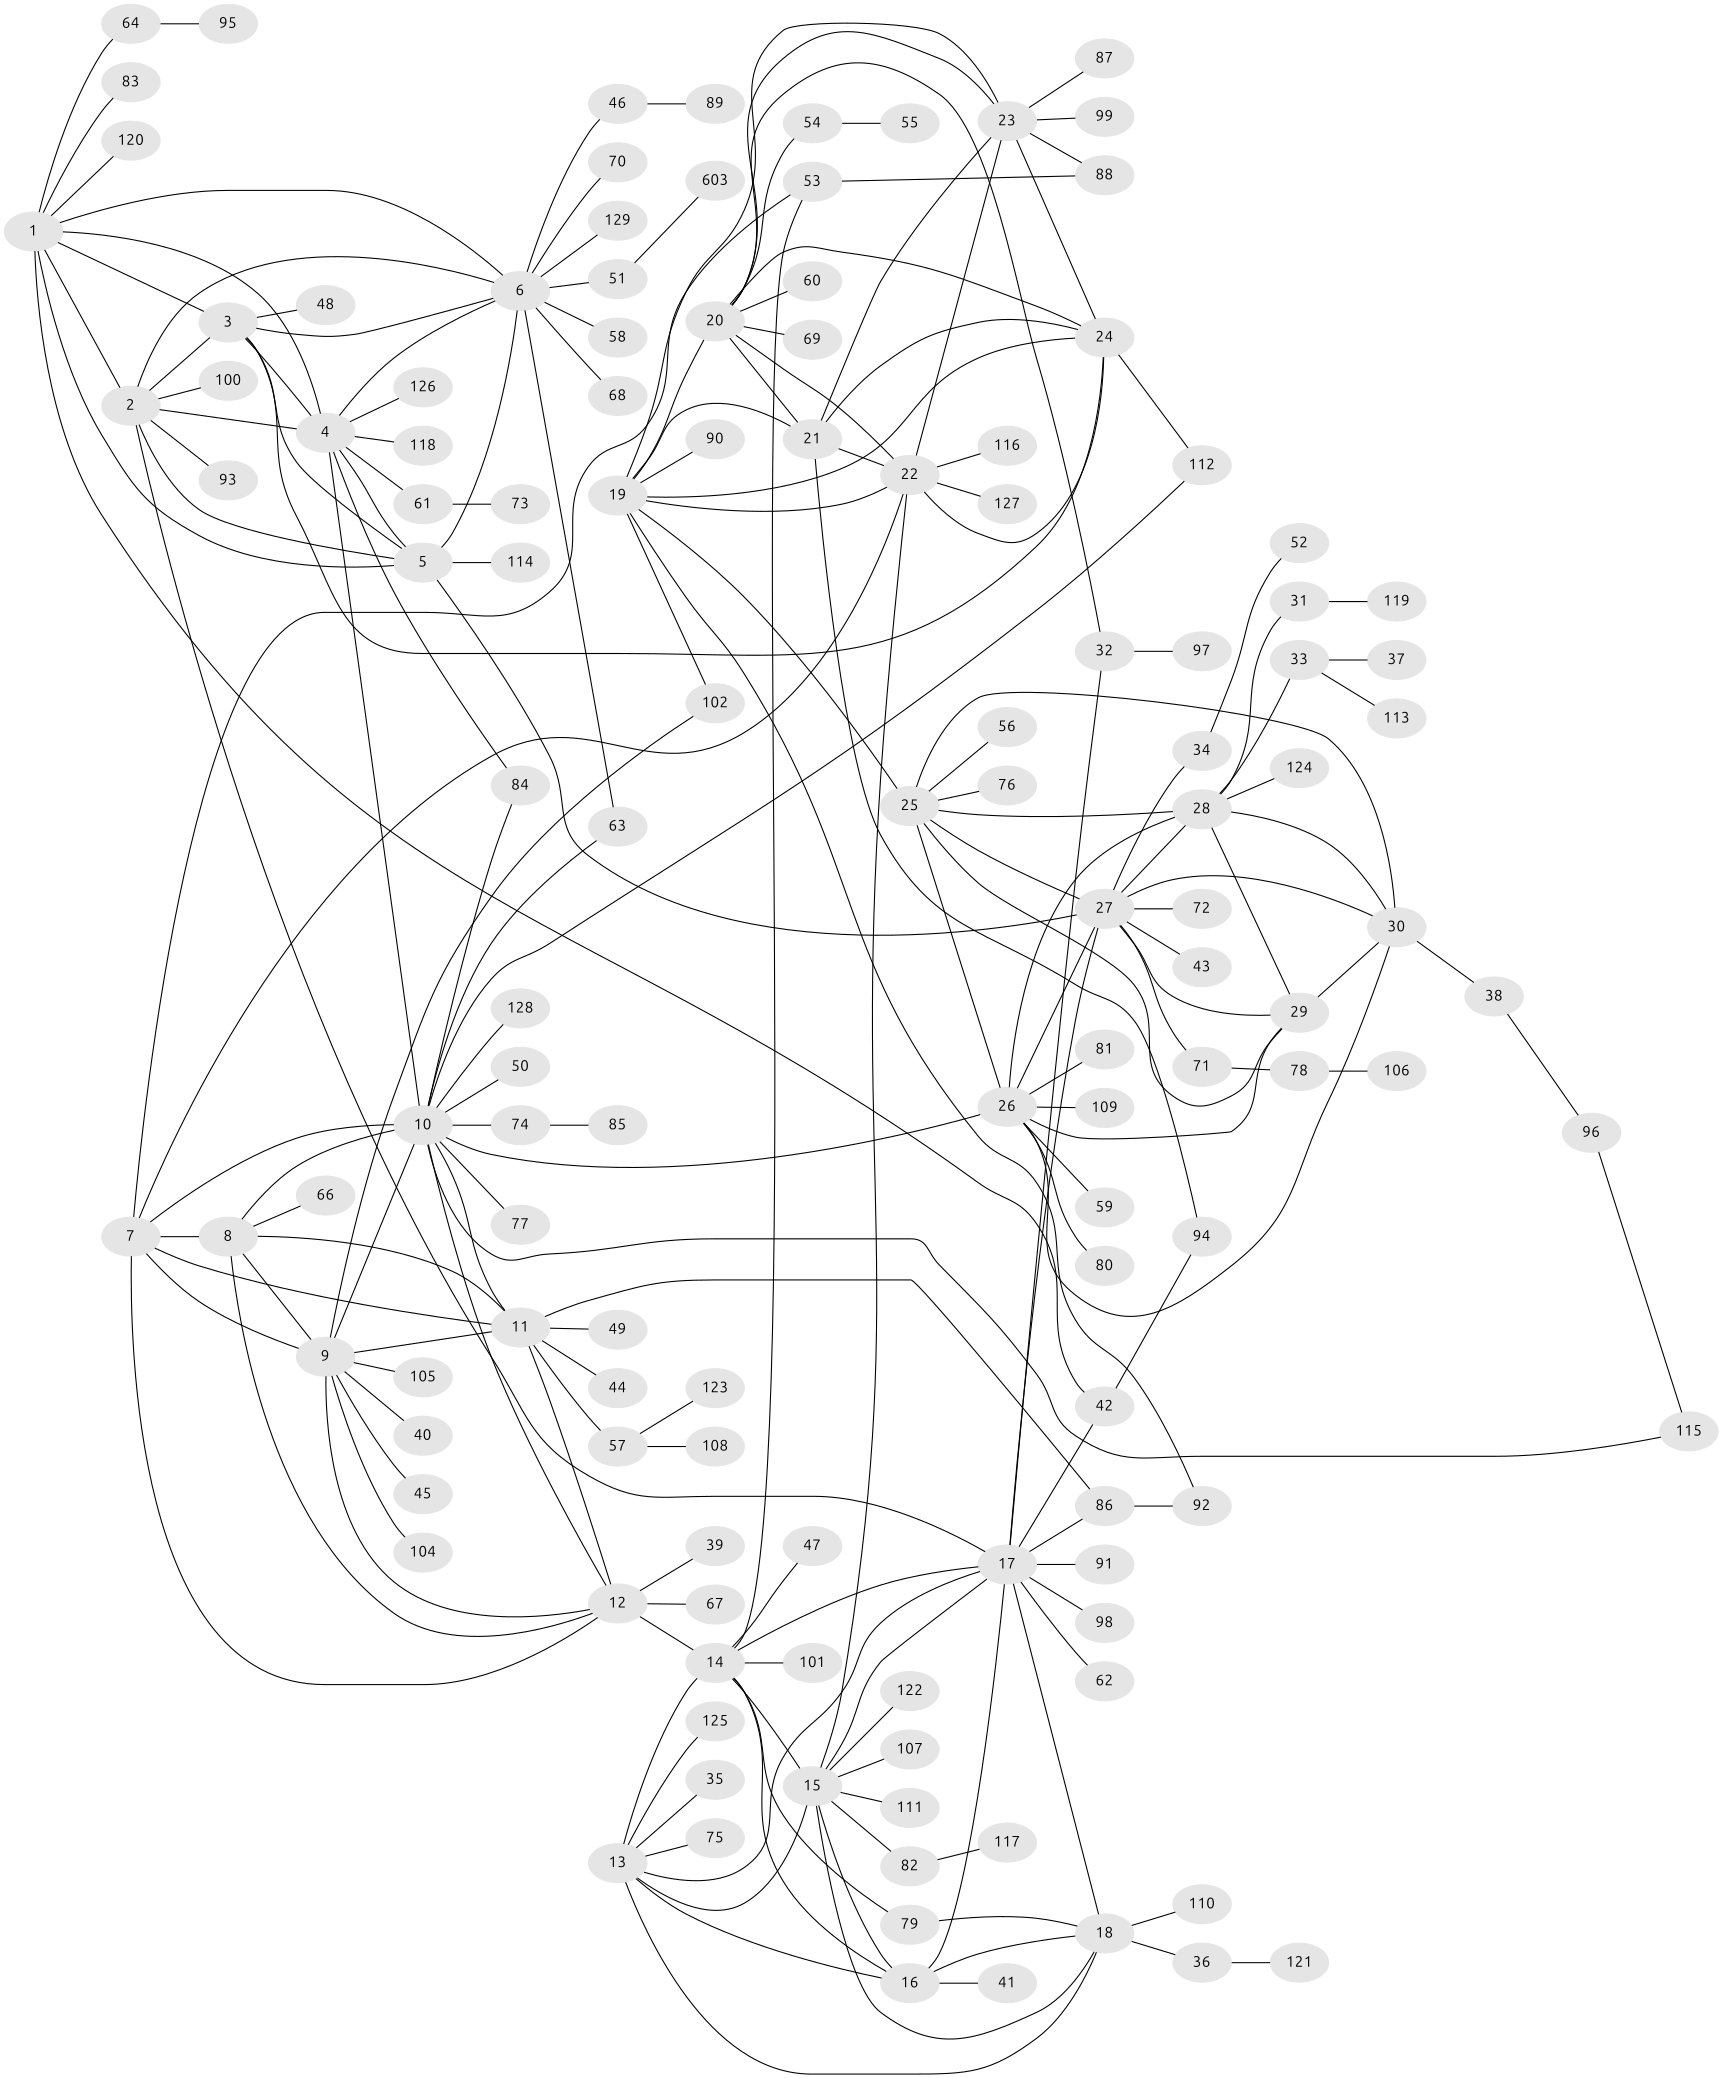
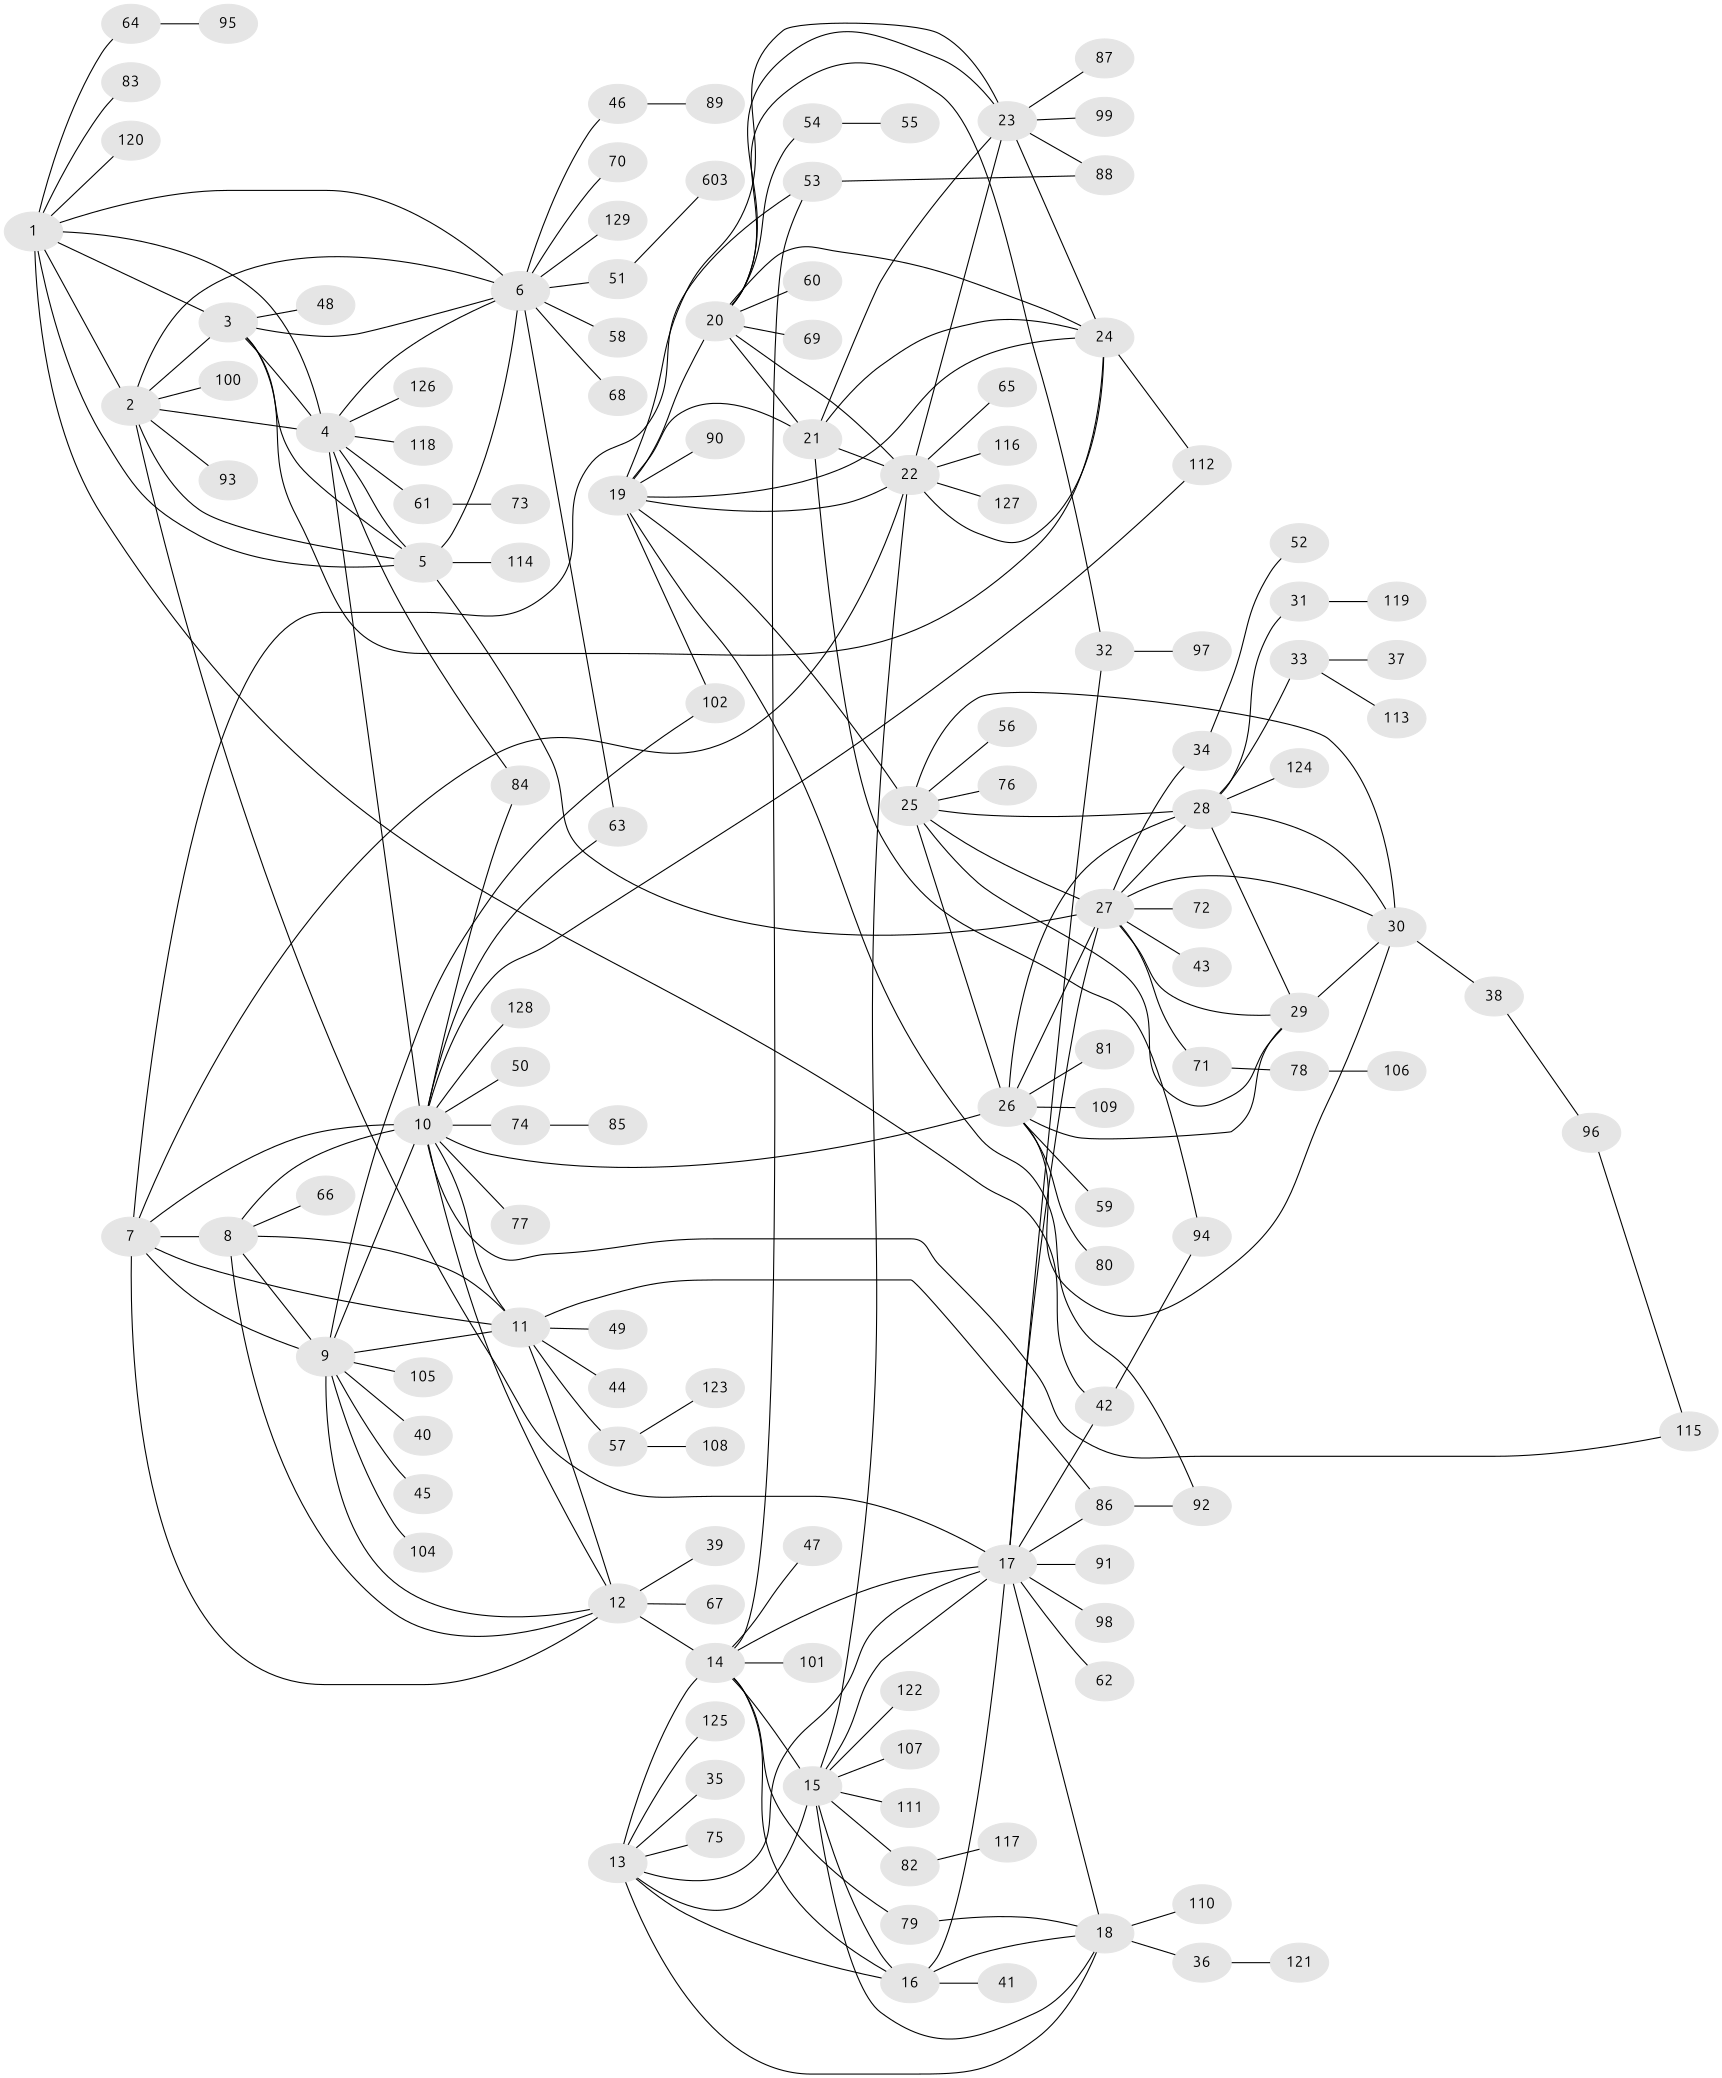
node "65": added
